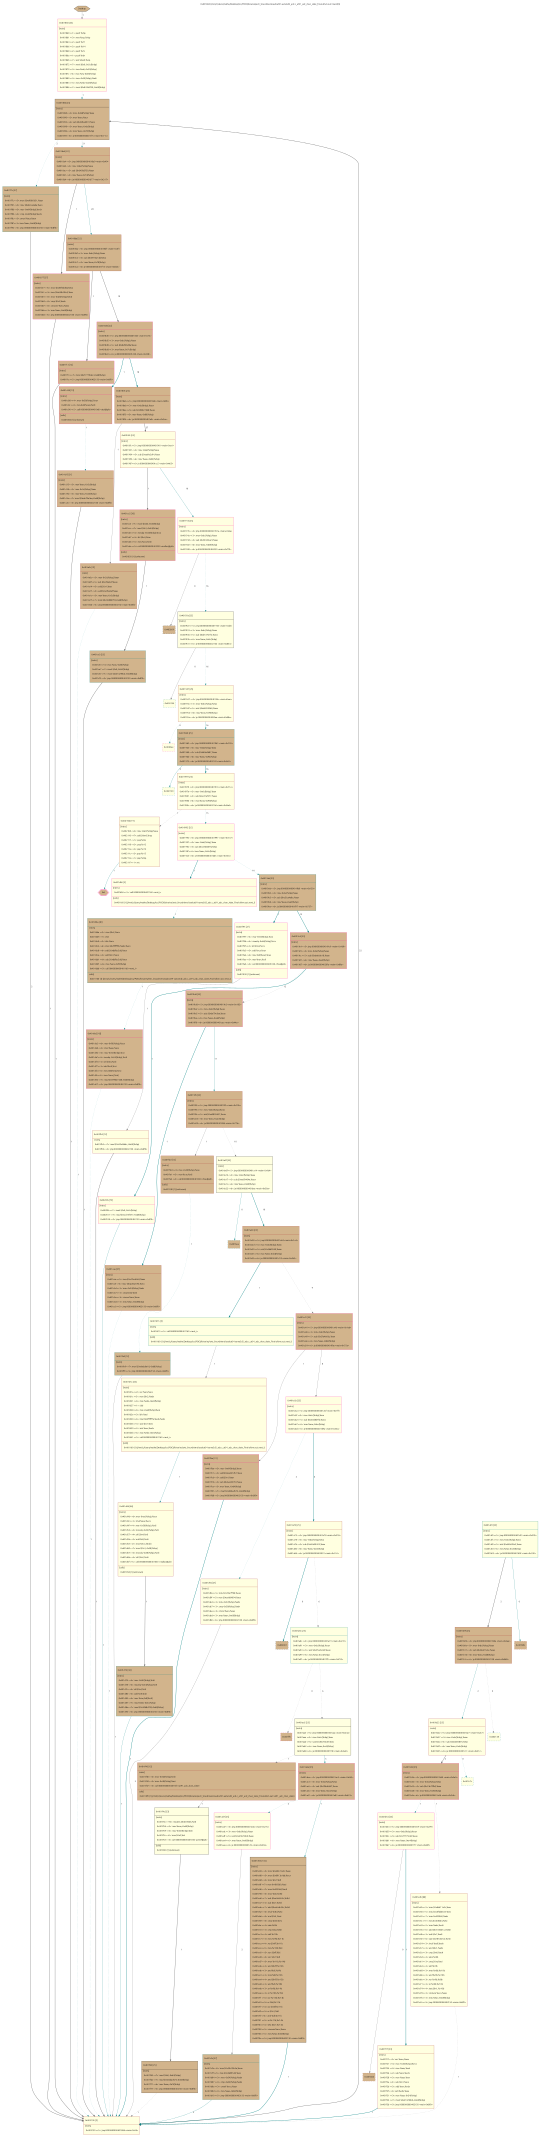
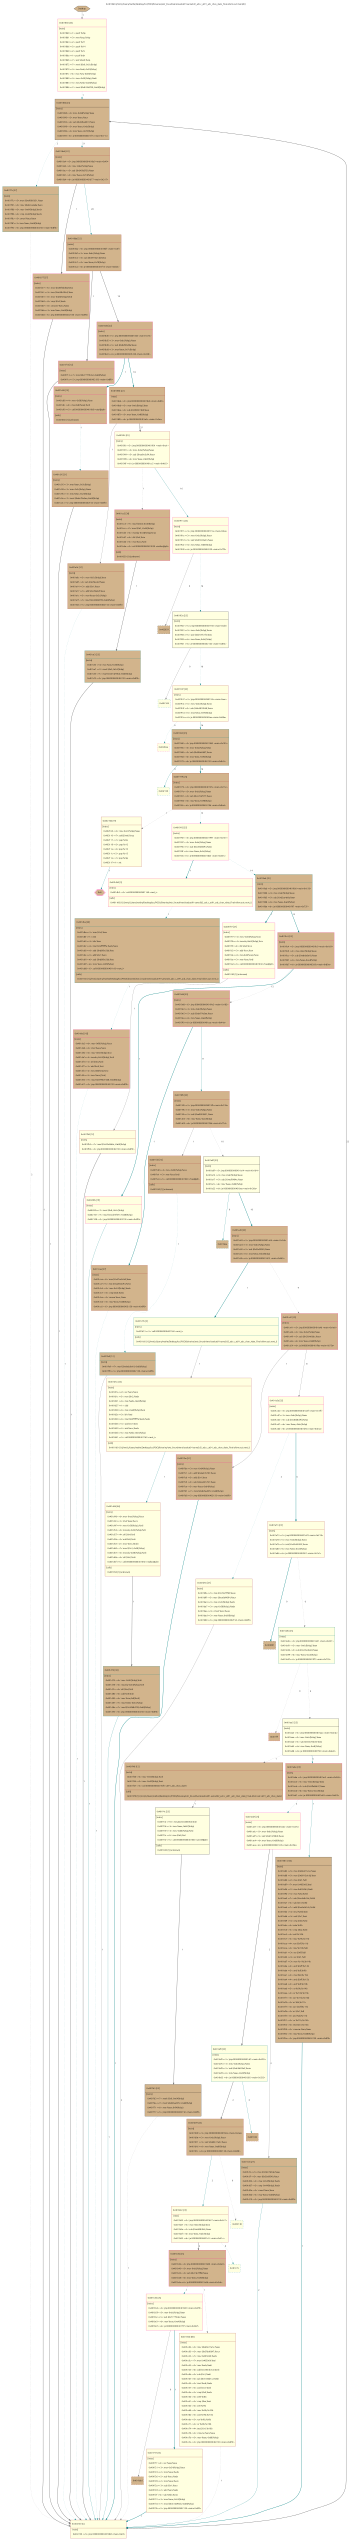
edge "0x4018fc [25]" -> "0x401cc5 [30]": style bold -> dotted
node "0x401979 [25]": fillcolor lightyellow -> tan
edge "0x401f7c [27]" -> "0x402150 [5]": style bold -> dotted
edge "0x401ad7 [25]" -> "0x401af0 [25]": added, label "2"
